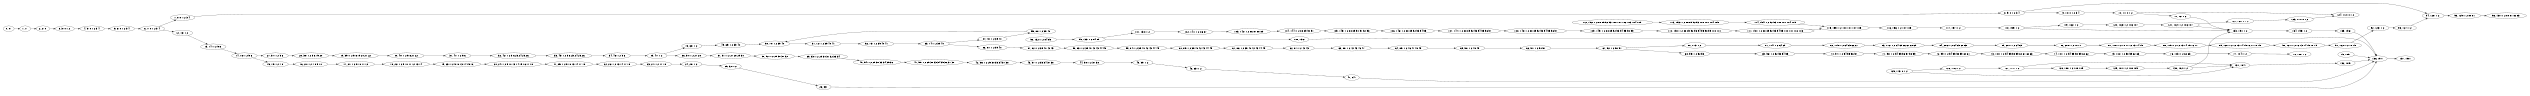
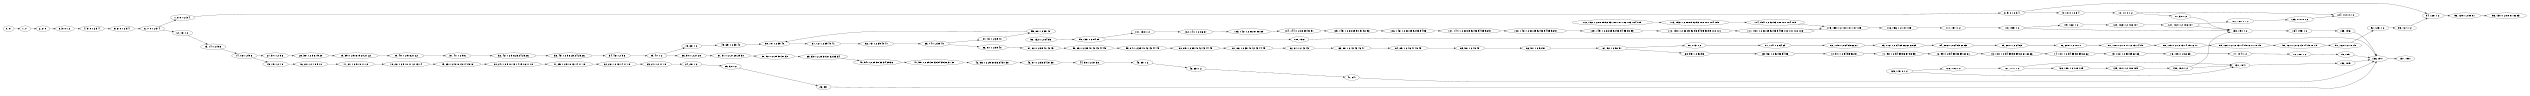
node "11, 12: 1 2": label "11, 12: 1 2" -> "11, 32: 1 2"
edge "78, 108: 1 2" -> "79, 109:": added
